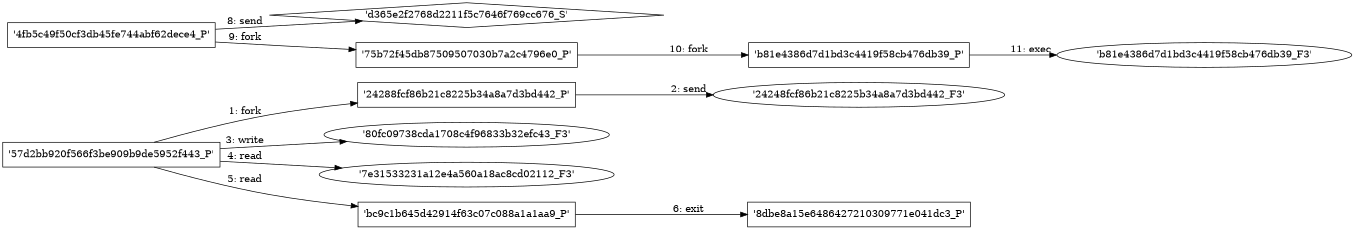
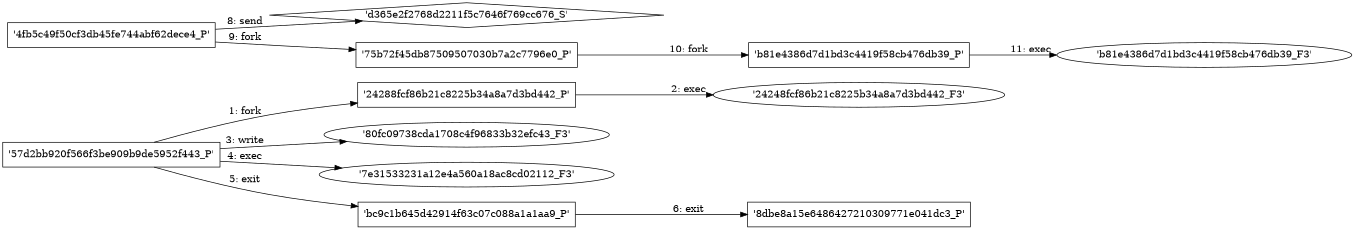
node "'75b72f45db87509507030b7a2c4796e0_P'": label "'75b72f45db87509507030b7a2c4796e0_P'" -> "'75b72f45db87509507030b7a2c7796e0_P'"
edge "'24288fcf86b21c8225b34a8a7d3bd442_P'" -> "'24248fcf86b21c8225b34a8a7d3bd442_F3'": label "2: send" -> "2: exec"
edge "'57d2bb920f566f3be909b9de5952f443_P'" -> "'7e31533231a12e4a560a18ac8cd02112_F3'": label "4: read" -> "4: exec"
edge "'57d2bb920f566f3be909b9de5952f443_P'" -> "'bc9c1b645d42914f63c07c088a1a1aa9_P'": label "5: read" -> "5: exit"
